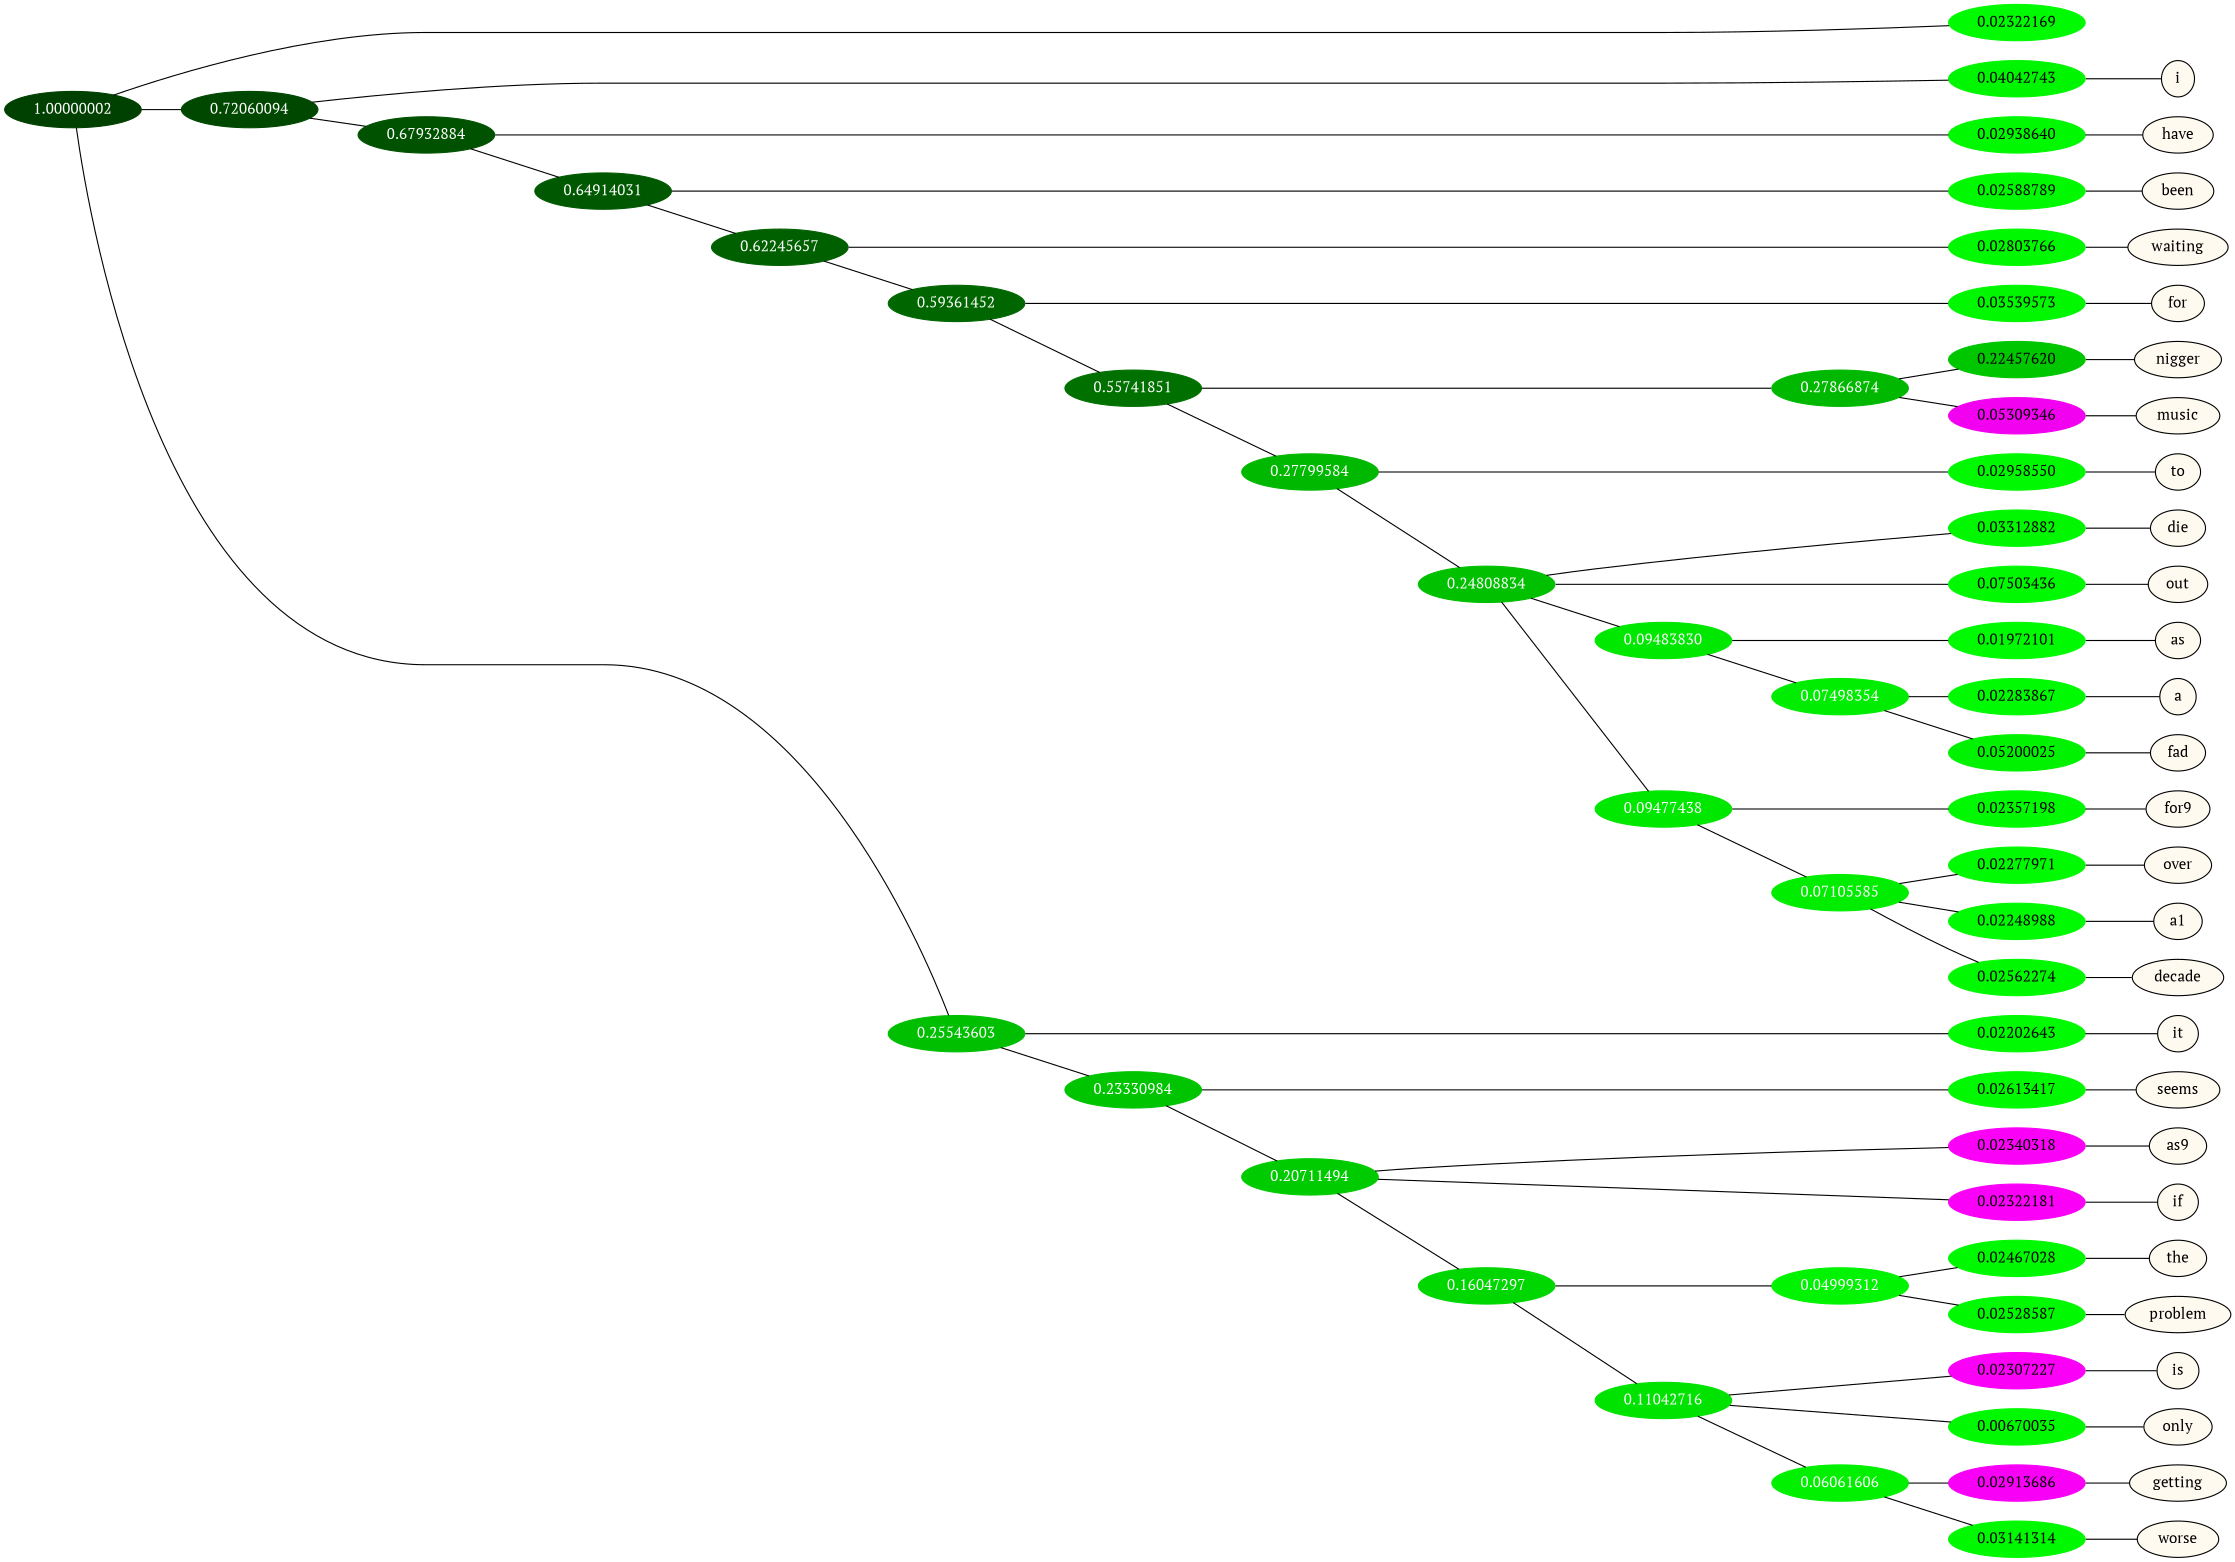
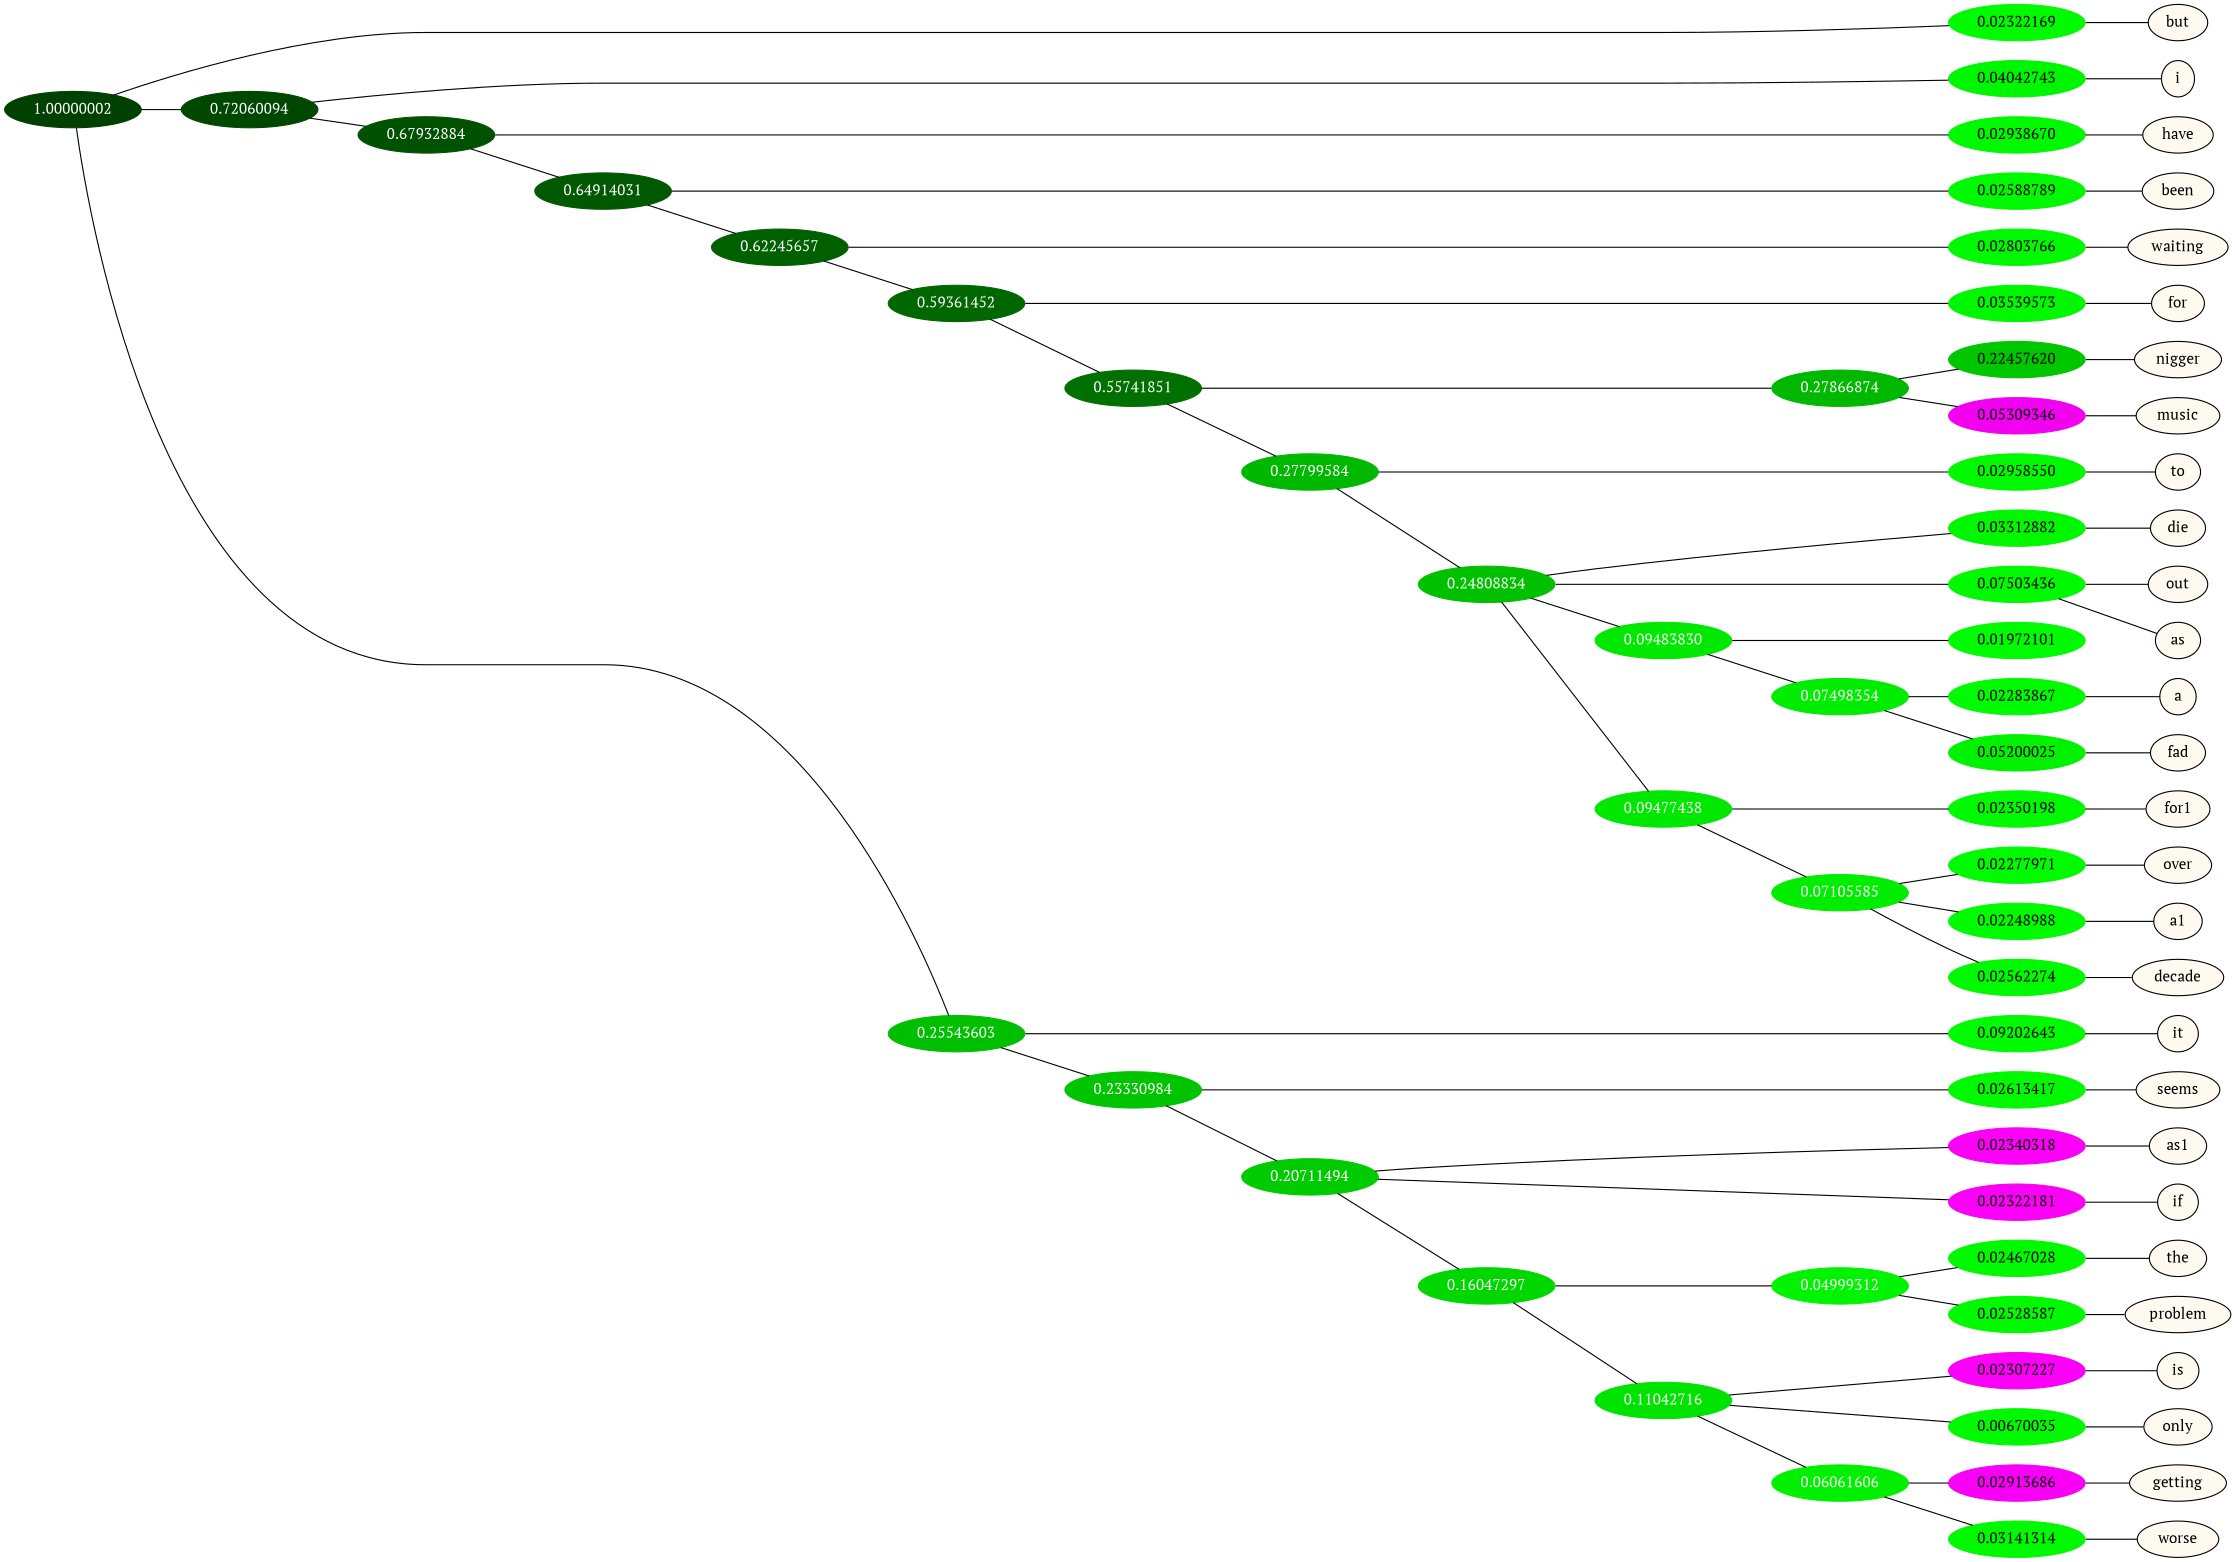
node "but": added
node "0.02938640": label "0.02938640" -> "0.02938670"
edge "0.01972101" -- "as": now "0.07503436" -- "as"
node "0.02357198": label "0.02357198" -> "0.02350198"
node "for9": label "for9" -> "for1"
node "0.02202643": label "0.02202643" -> "0.09202643"
node "as9": label "as9" -> "as1"
